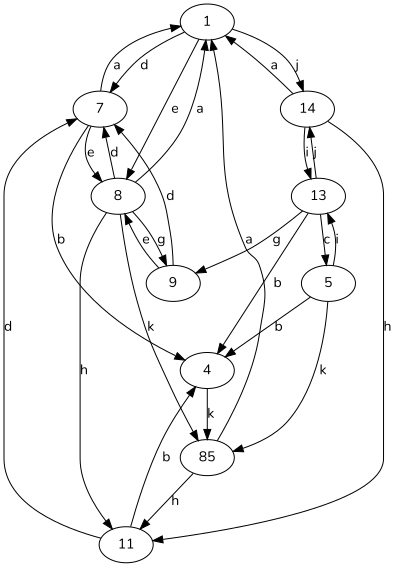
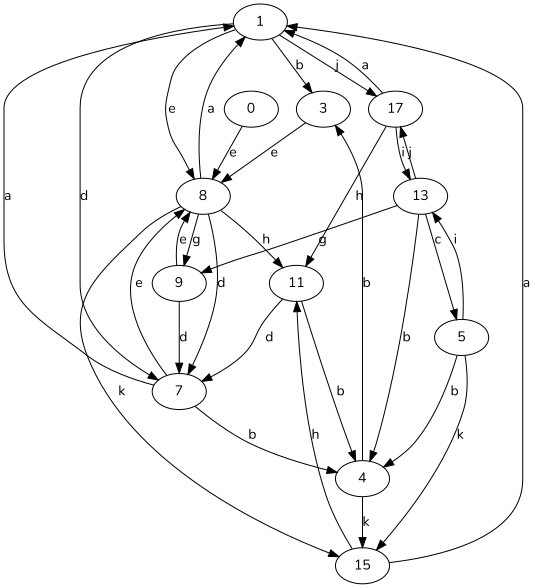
node "0": added
node "14": label "14" -> "17"
node "3": added
node "85": label "85" -> "15"
